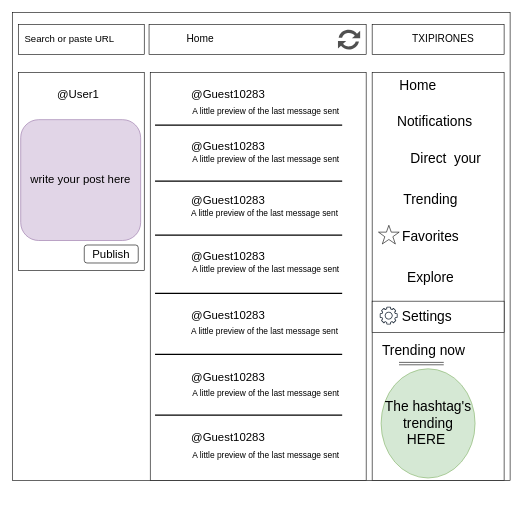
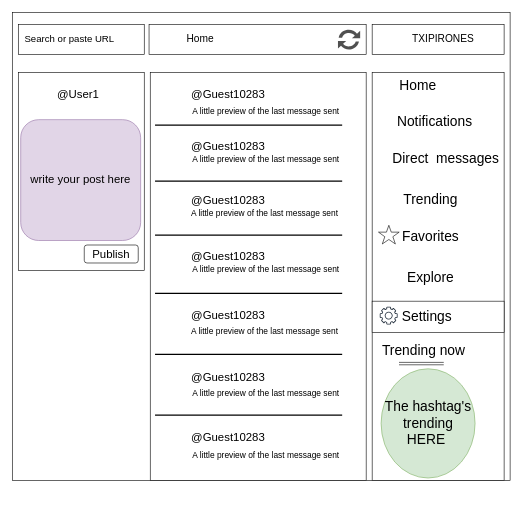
node "Direct your": label "Direct your" -> "Direct messages"
